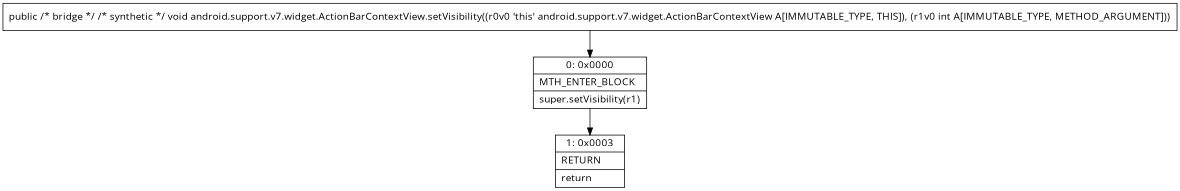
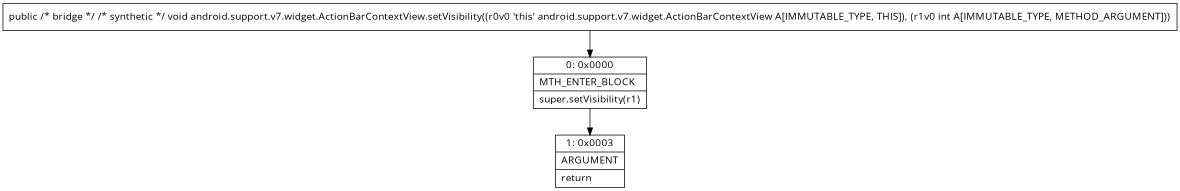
node "1: 0x0003": text "RETURN" -> "ARGUMENT"
